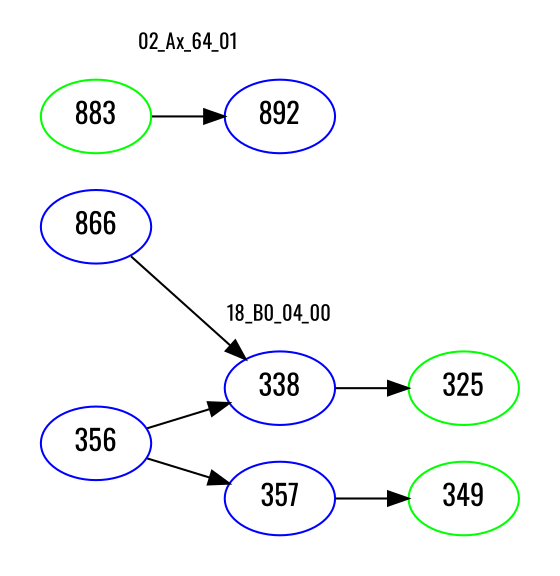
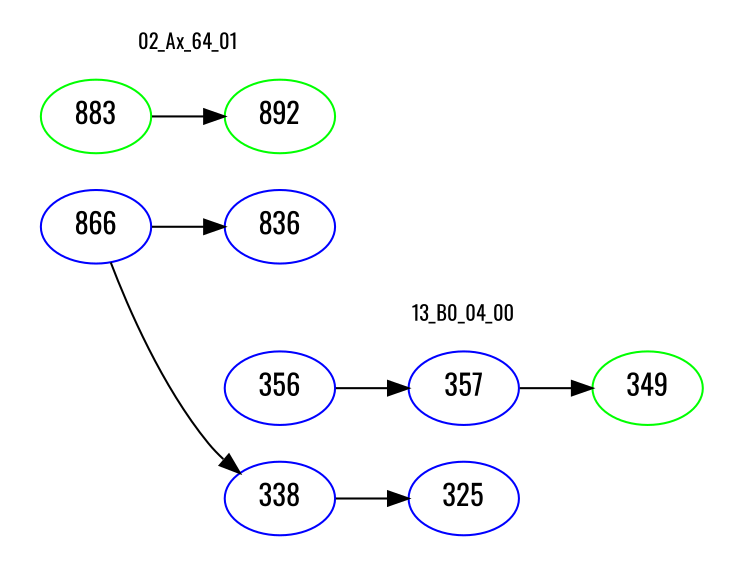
node "892": color blue -> green
node "836": added
cluster "18_B0_04_00": label "18_B0_04_00" -> "13_B0_04_00"
node "325": color green -> blue
edge "356" -> "338": removed
